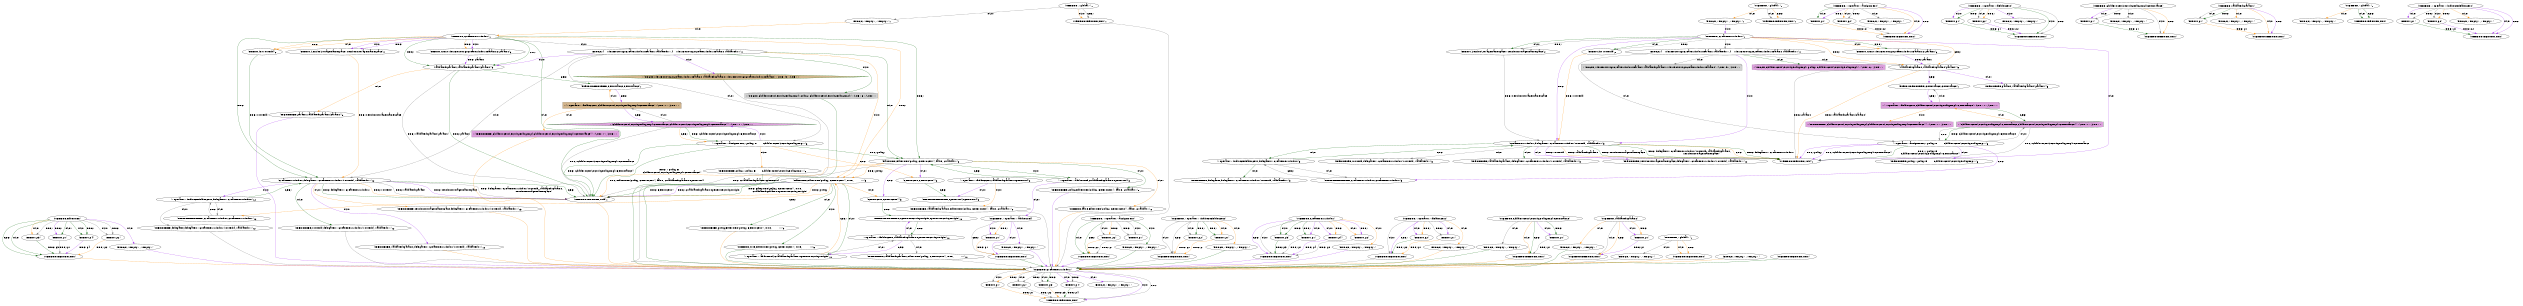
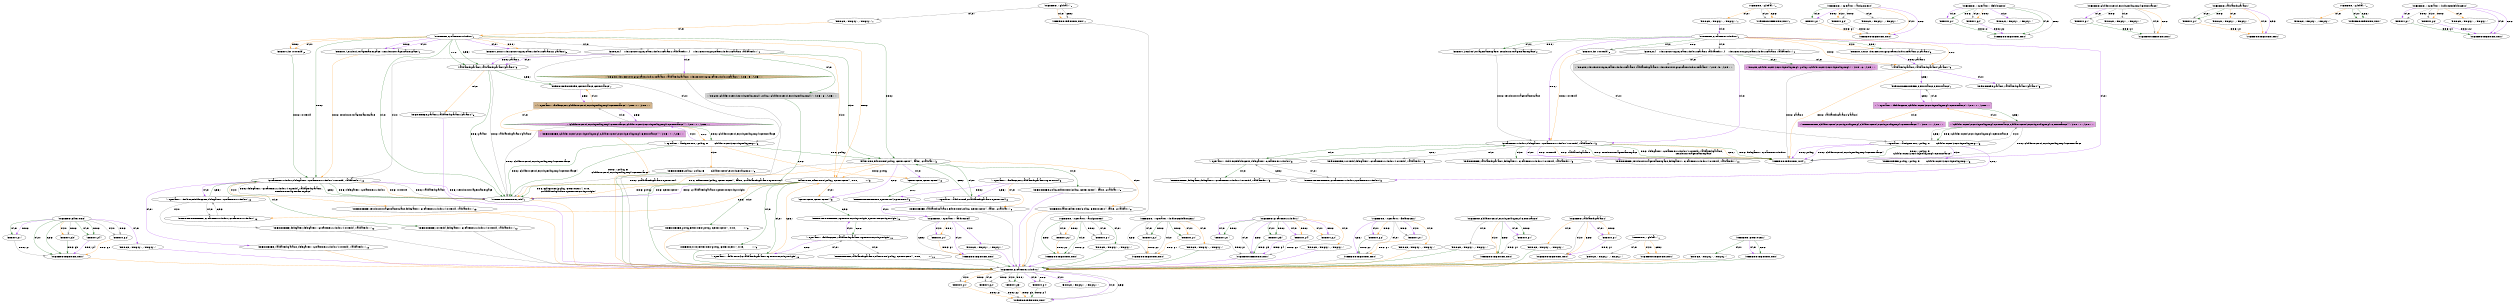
edge "(<operator>.fieldAccess,validated_params.opener_url)" -> "(<operator>.addressOf,&validated_params.opener_url)": added, label "CFG:"
edge "(<operator>.fieldAccess,validated_params.opener_url)" -> "(FIELD_IDENTIFIER,opener_url,opener_url)": label "AST: " -> "DDG: "
node "(METHOD,GetProcess)": added
